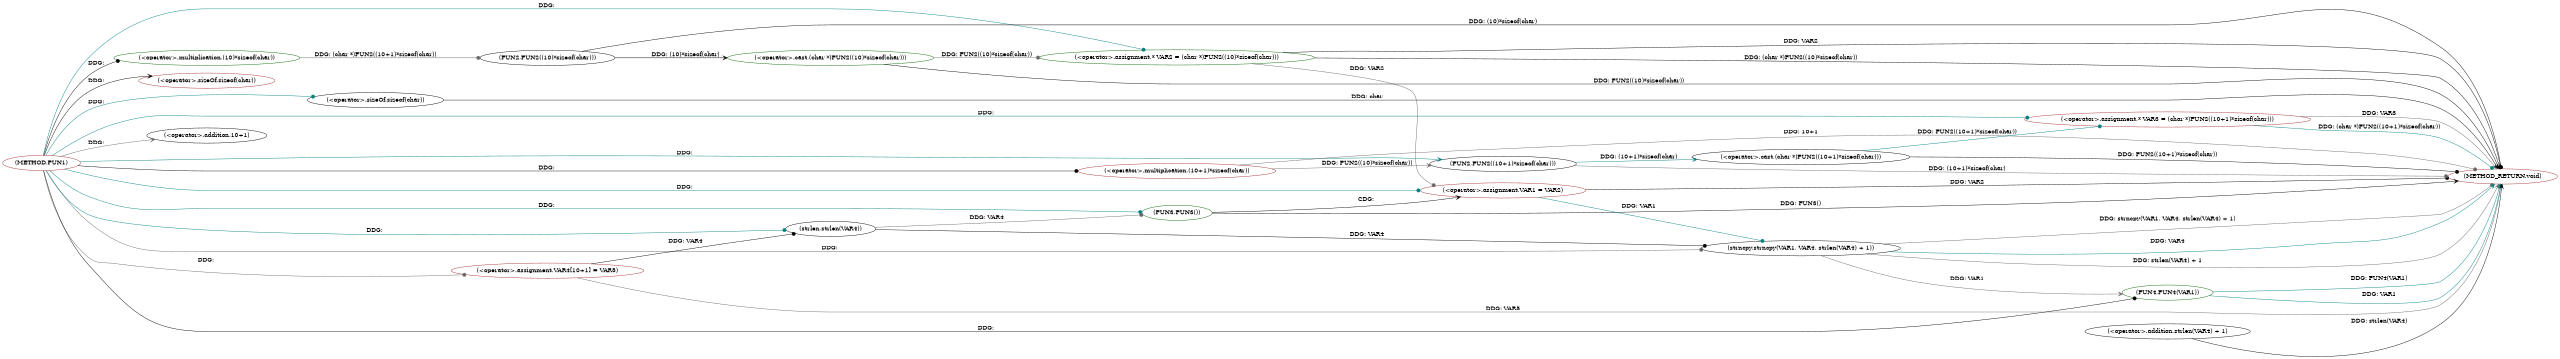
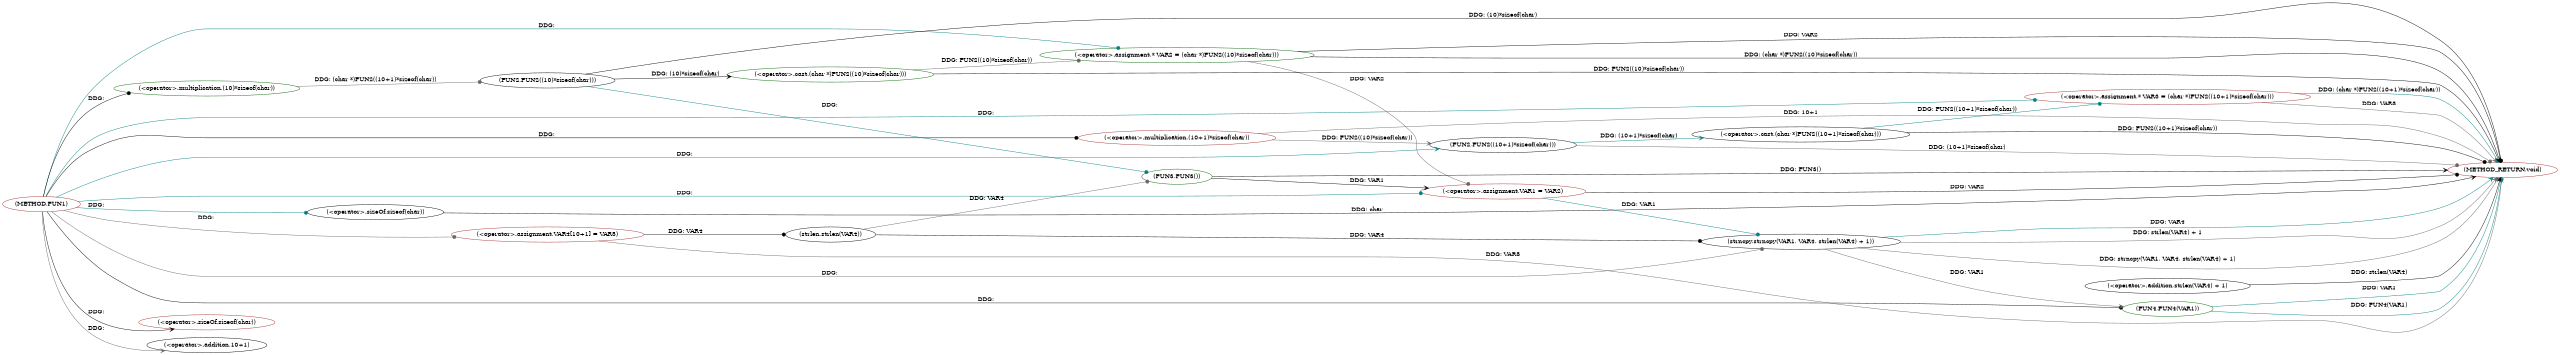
edge "(FUN3,FUN3())" -> "(<operator>.assignment,VAR1 = VAR2)": label "CDG: " -> "DDG: VAR1"
edge "(METHOD,FUN1)" -> "(FUN3,FUN3())": now "(FUN2,FUN2((10)*sizeof(char)))" -> "(FUN3,FUN3())"
edge "(METHOD,FUN1)" -> "(strlen,strlen(VAR4))": removed, label "DDG:"
